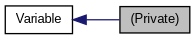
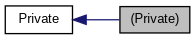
node "Variable": label "Variable" -> "Private"
